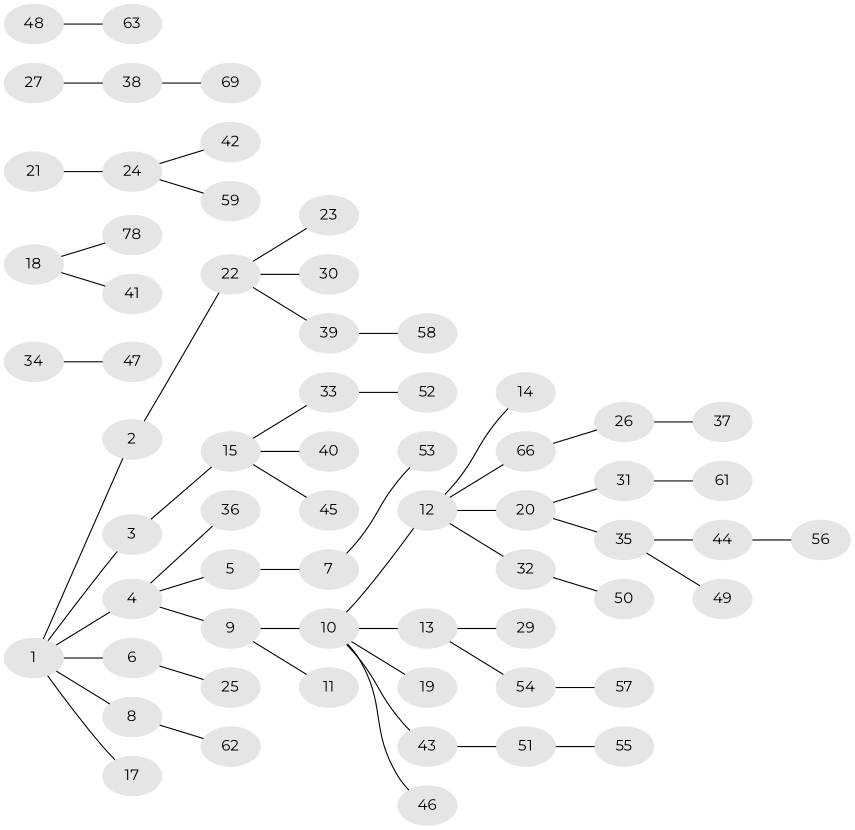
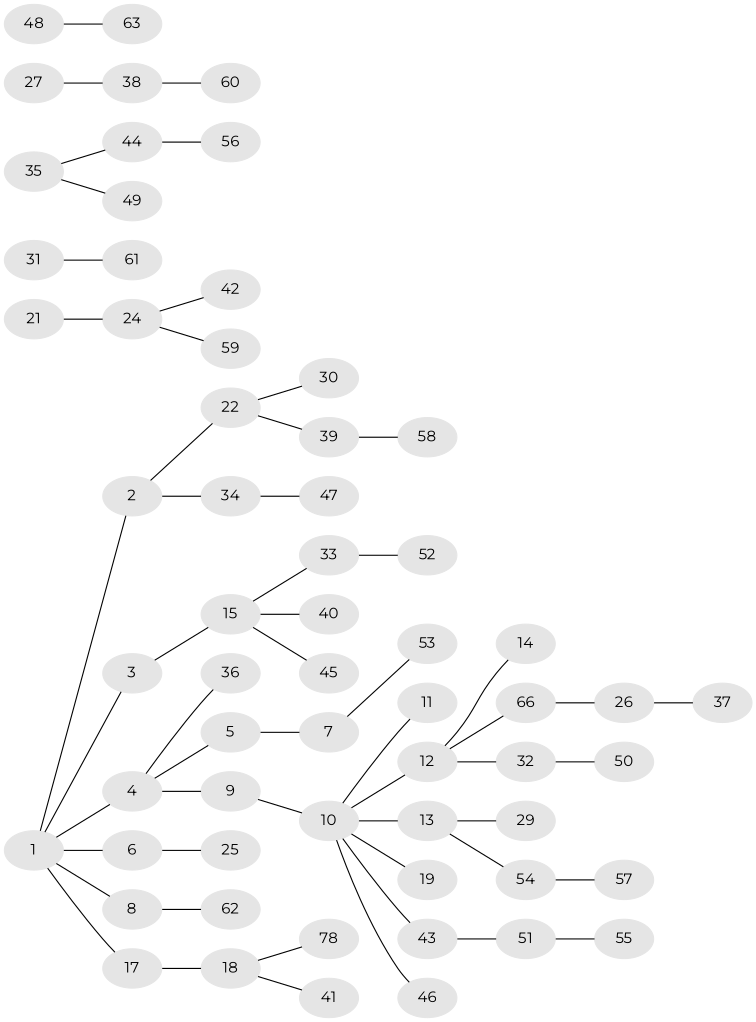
node "69": label "69" -> "60"
node "23": removed
edge "2" -- "34": added
node "20": removed
edge "9" -- "11": now "10" -- "11"
edge "17" -- "18": added
